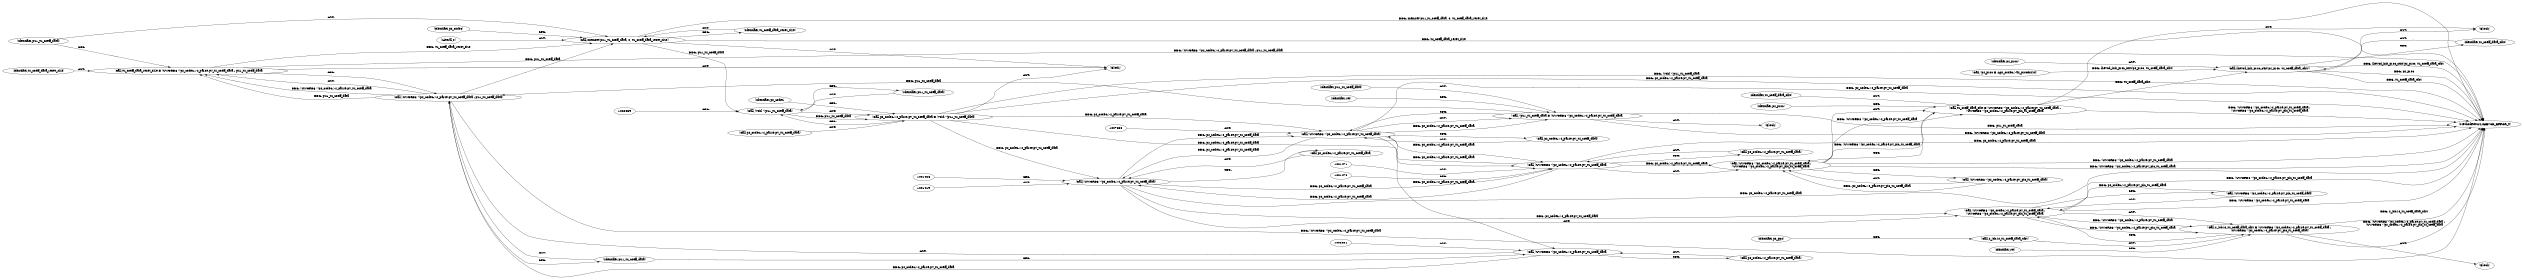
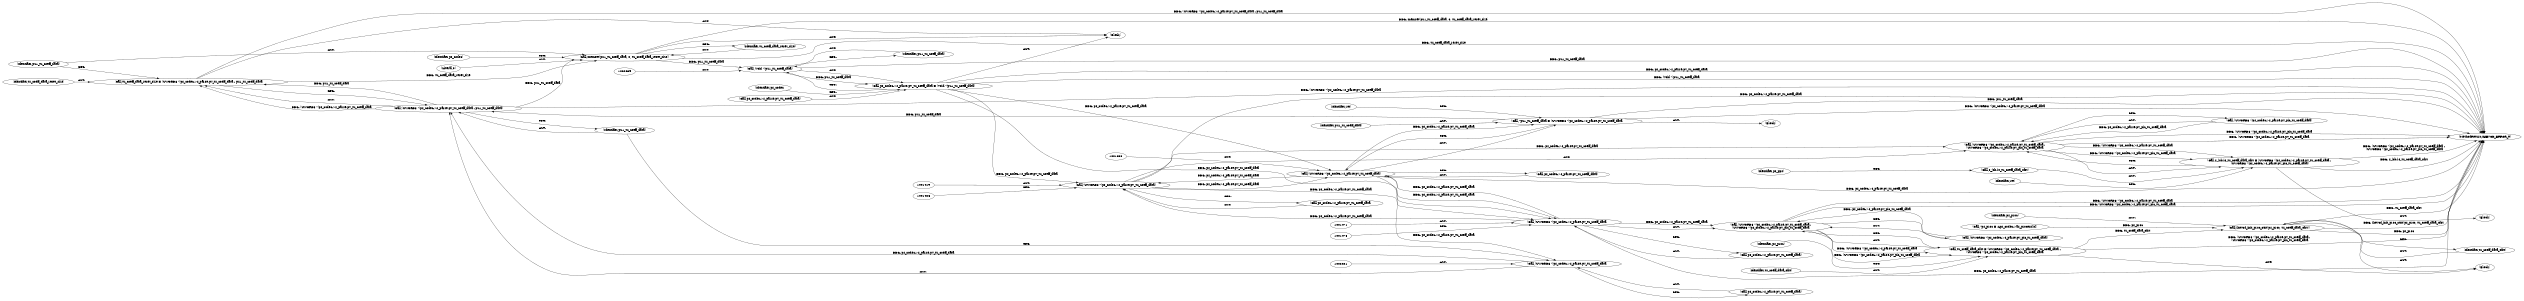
edge "(Call,(void *)pu1_tu_coeff_data)" -> "(MethodReturn,IHEVCD_ERROR_T)": added, label "DDG: pu1_tu_coeff_data"
edge "(Call,*ps_proc = &ps_codec->as_process[0])" -> "(Call,ihevcd_init_proc_ctxt(ps_proc, tu_coeff_data_ofst))": label "DDG: ihevcd_init_proc_ctxt(ps_proc, tu_coeff_data_ofst)" -> "DDG: ps_proc"
edge "1002039" -> "(Call,(void *)pu1_tu_coeff_data)": label "CFG: " -> "AST: "
node "1007833": label "1007833" -> "1001833"
